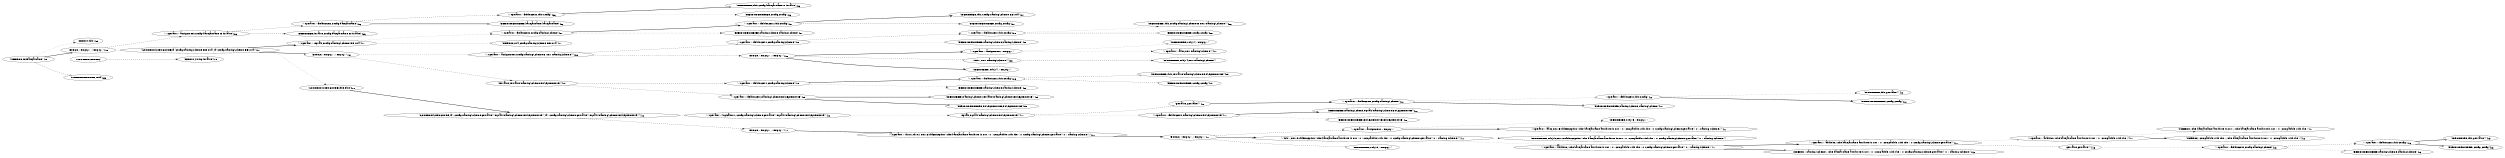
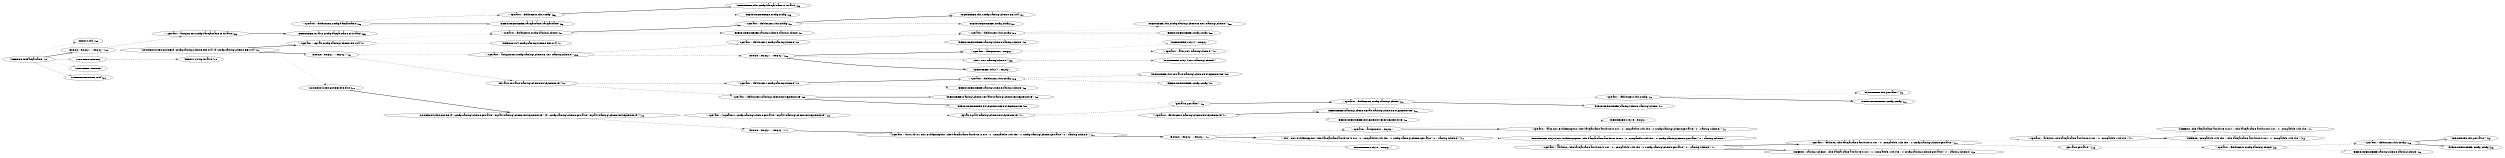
edge "(<operator>.assignment,config.baseJarName = inValue)" -> "(<operator>.fieldAccess,config.baseJarName)": removed
edge "(<operator>.assignment,config.baseJarName = inValue)" -> "(IDENTIFIER,inValue,config.baseJarName = inValue)": style dashed -> bold
edge "(METHOD,setBasejarname)" -> "(MODIFIER,PUBLIC)": added
node "(MODIFIER,VIRTUAL)": added
node "(METHOD_RETURN,void)": text "405" -> "404"
